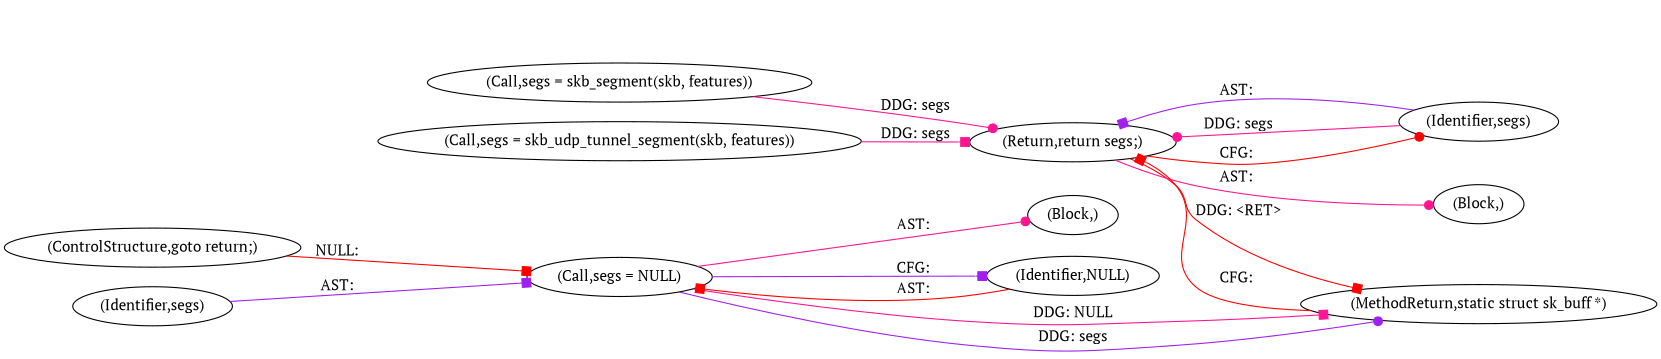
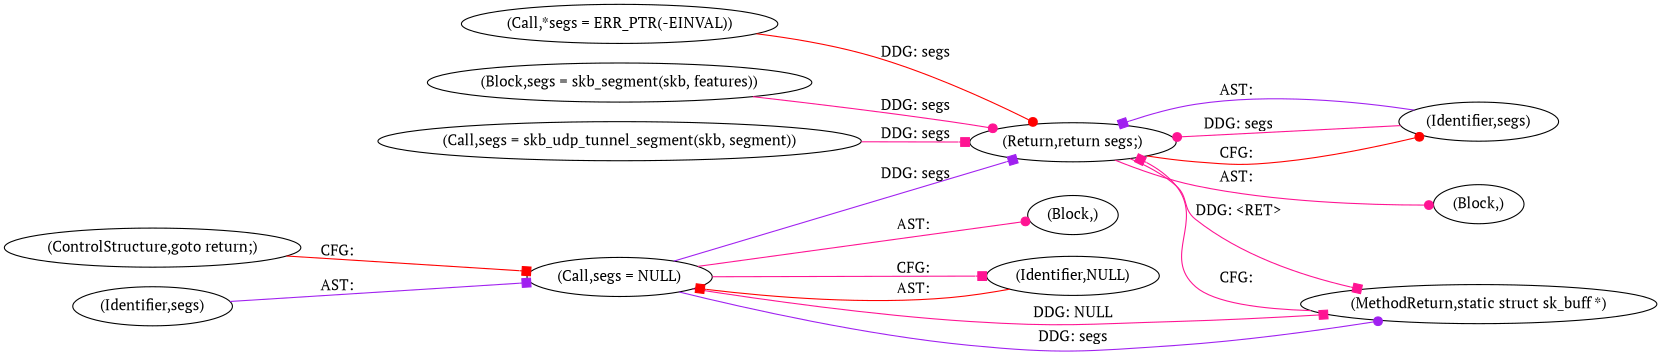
node "(Call,*segs = ERR_PTR(-EINVAL))": added
node "(Call,segs = skb_segment(skb, features))": label "(Call,segs = skb_segment(skb, features))" -> "(Block,segs = skb_segment(skb, features))"
node "(Call,segs = skb_udp_tunnel_segment(skb, features))": label "(Call,segs = skb_udp_tunnel_segment(skb, features))" -> "(Call,segs = skb_udp_tunnel_segment(skb, segment))"
edge "(Call,segs = NULL)" -> "(Return,return segs;)": added, label "DDG: segs"
edge "(Return,return segs;)" -> "(MethodReturn,static struct sk_buff *)": color red -> deeppink
edge "(ControlStructure,goto return;)" -> "(Call,segs = NULL)": label "NULL: " -> "CFG: "
edge "(Call,segs = NULL)" -> "(Identifier,NULL)": color purple -> deeppink
edge "(MethodReturn,static struct sk_buff *)" -> "(Return,return segs;)": color red -> deeppink
